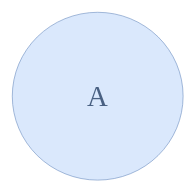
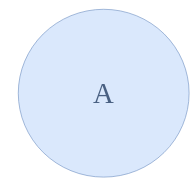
node "A": moved (98, 96) -> (104, 93)
